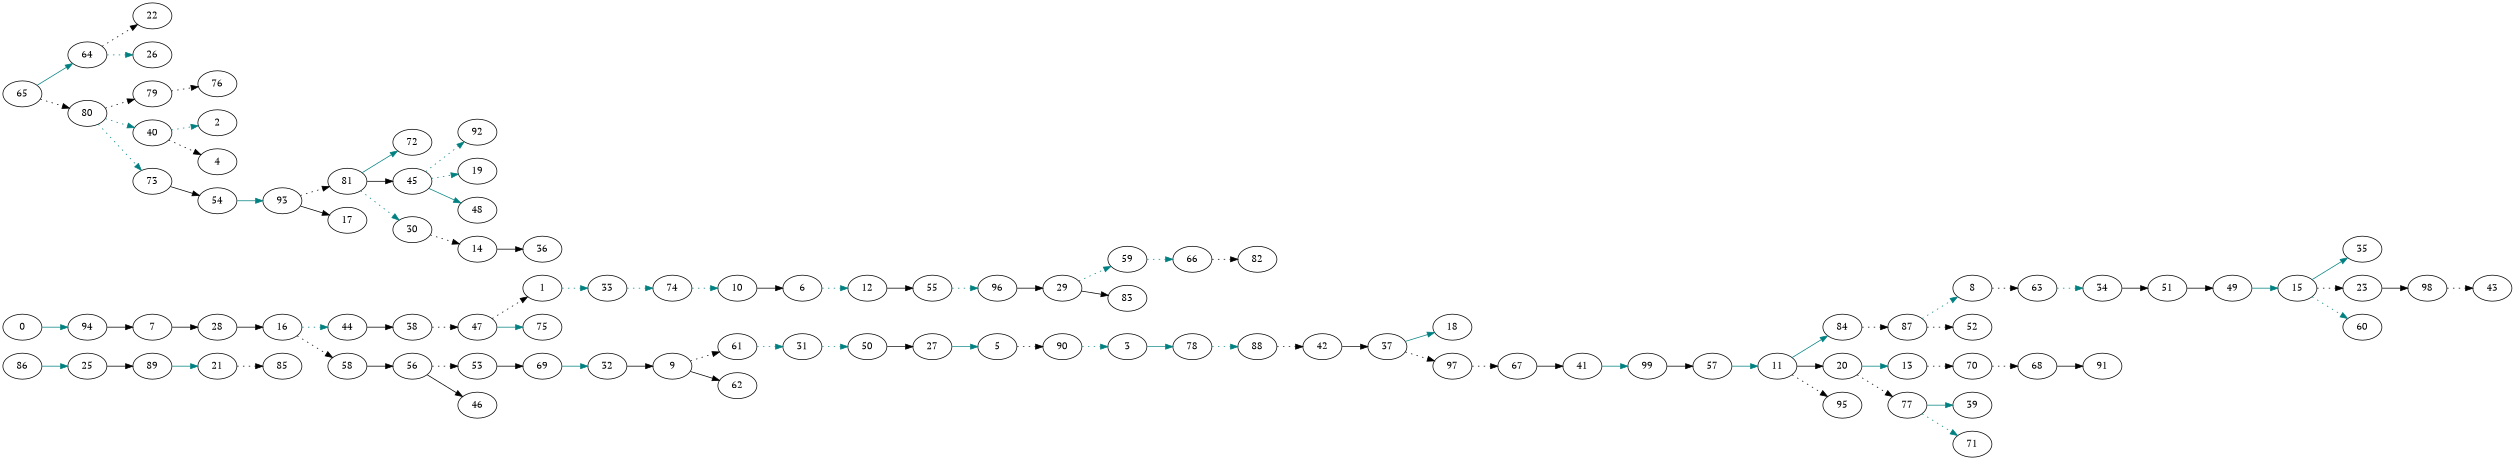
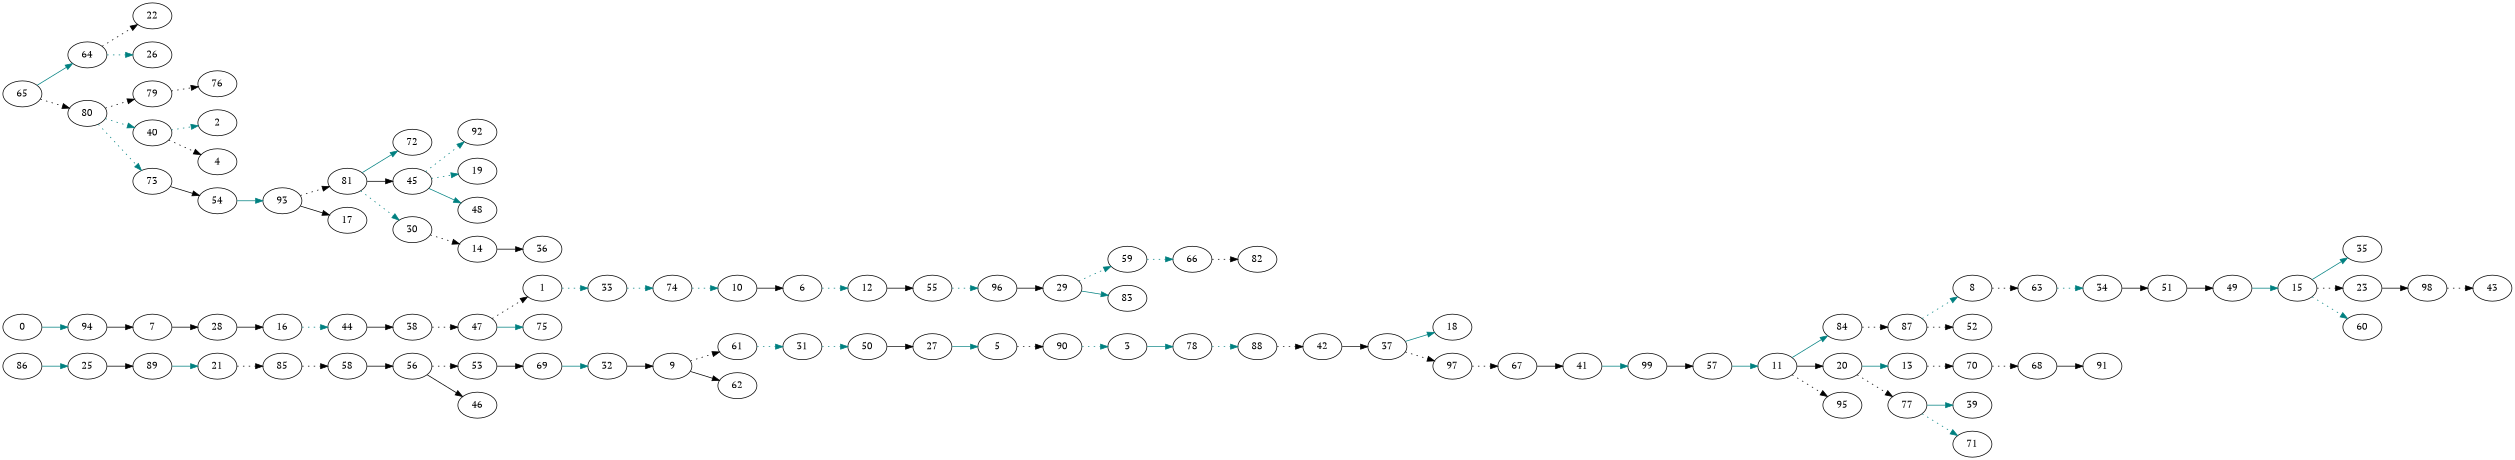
edge "29" -> "83": color black -> teal
edge "16" -> "58": now "85" -> "58"
